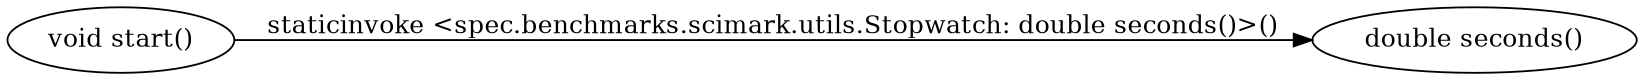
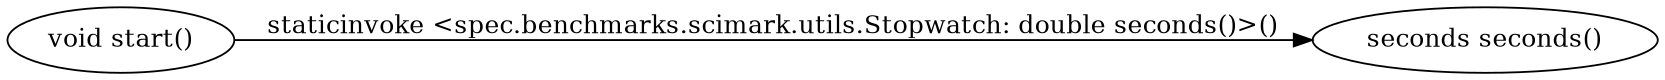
node "double seconds()": label "double seconds()" -> "seconds seconds()"
